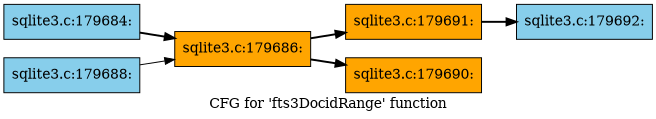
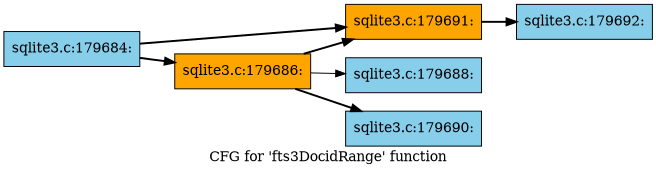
edge "sqlite3.c:179684:" -> "sqlite3.c:179691:": added
edge "sqlite3.c:179688:" -> "sqlite3.c:179686:": reversed
node "sqlite3.c:179690:": fillcolor orange -> skyblue
